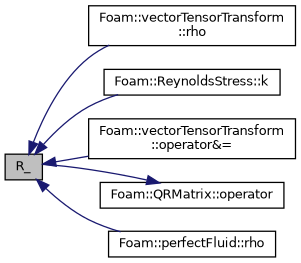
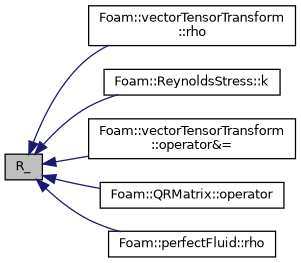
edge "R_" -> "Foam::QRMatrix::operator": reversed
